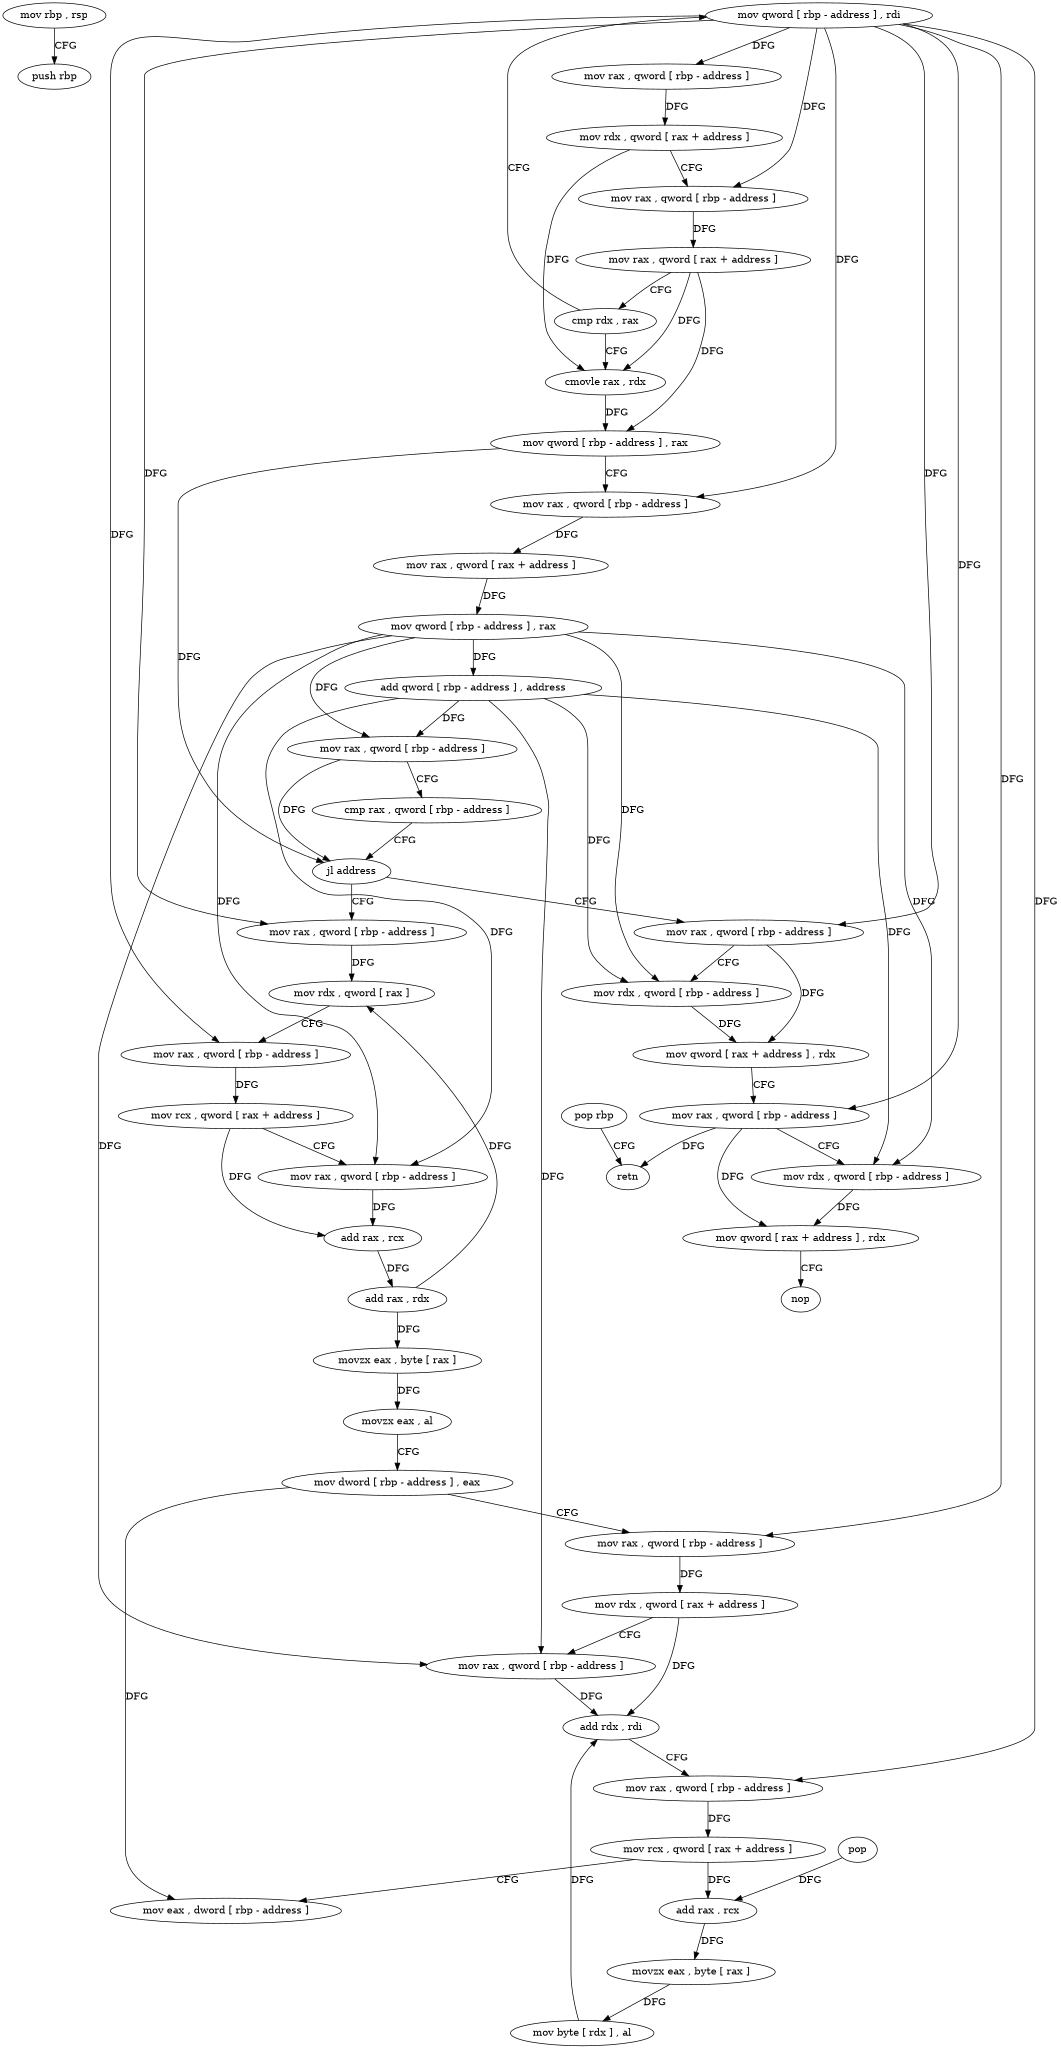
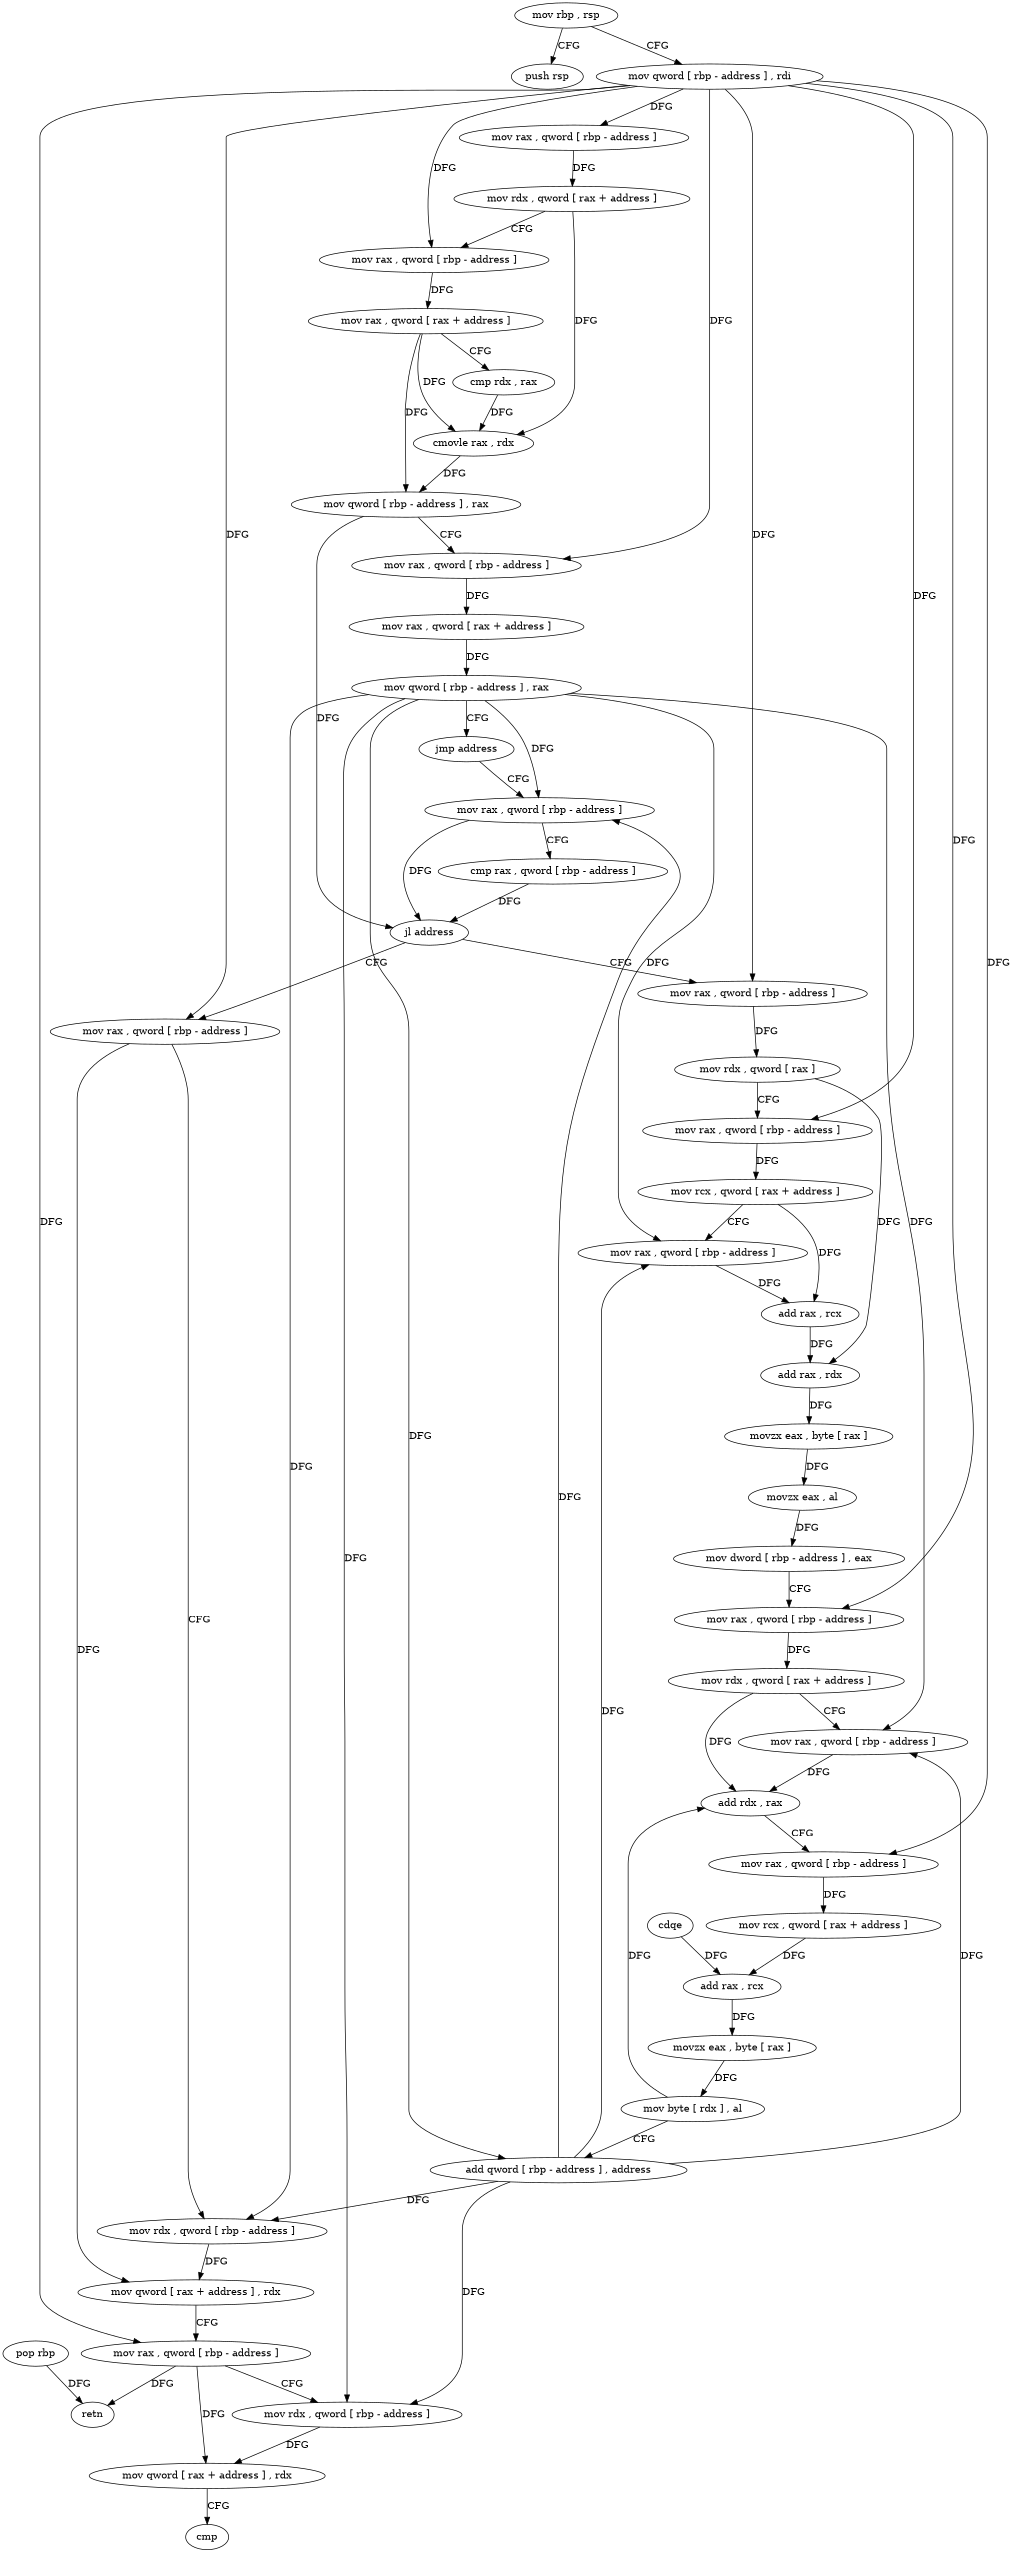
node "push rbp": label "push rbp" -> "push rsp"
edge "cmp rdx , rax" -> "mov qword [ rbp - address ] , rdi": now "mov rbp , rsp" -> "mov qword [ rbp - address ] , rdi"
edge "cmp rdx , rax" -> "cmovle rax , rdx": label "CFG" -> "DFG"
node "jmp address": added
edge "cmp rax , qword [ rbp - address ]" -> "jl address": label "CFG" -> "DFG"
edge "add rax , rdx" -> "mov rdx , qword [ rax ]": reversed
edge "pop rbp" -> "retn": label "CFG" -> "DFG"
node "nop": label "nop" -> "cmp"
edge "movzx eax , al" -> "mov dword [ rbp - address ] , eax": label "CFG" -> "DFG"
node "add rdx , rdi": label "add rdx , rdi" -> "add rdx , rax"
node "pop": label "pop" -> "cdqe"
node "mov eax , dword [ rbp - address ]": removed
edge "mov byte [ rdx ] , al" -> "add qword [ rbp - address ] , address": added, label "CFG"
